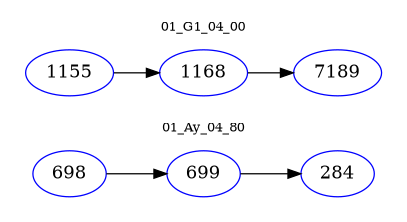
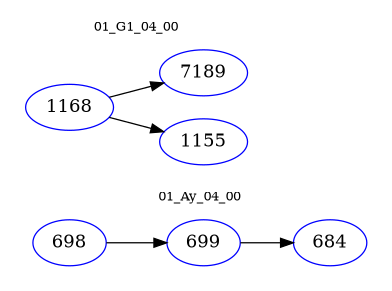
edge "1155" -> "1168": reversed
cluster "01_Ay_04_80": label "01_Ay_04_80" -> "01_Ay_04_00"
node "284": label "284" -> "684"
